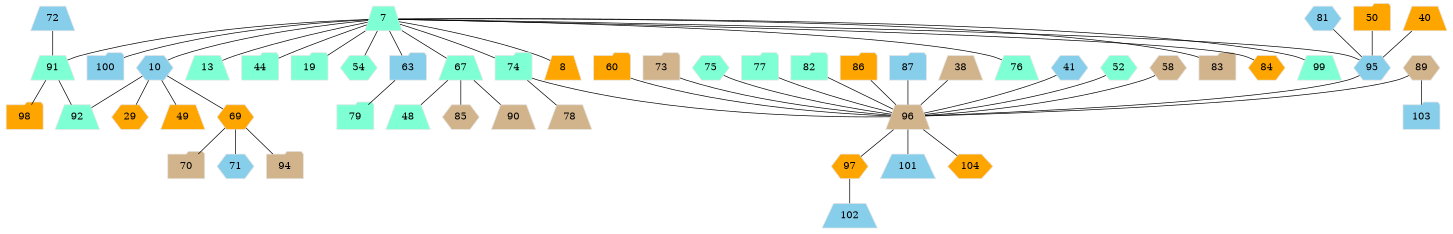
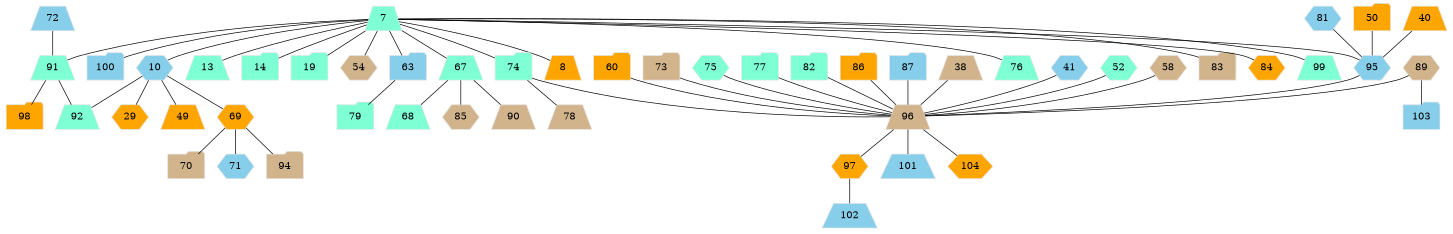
node "44": label "44" -> "14"
node "54": fillcolor aquamarine -> tan
node "48": label "48" -> "68"
